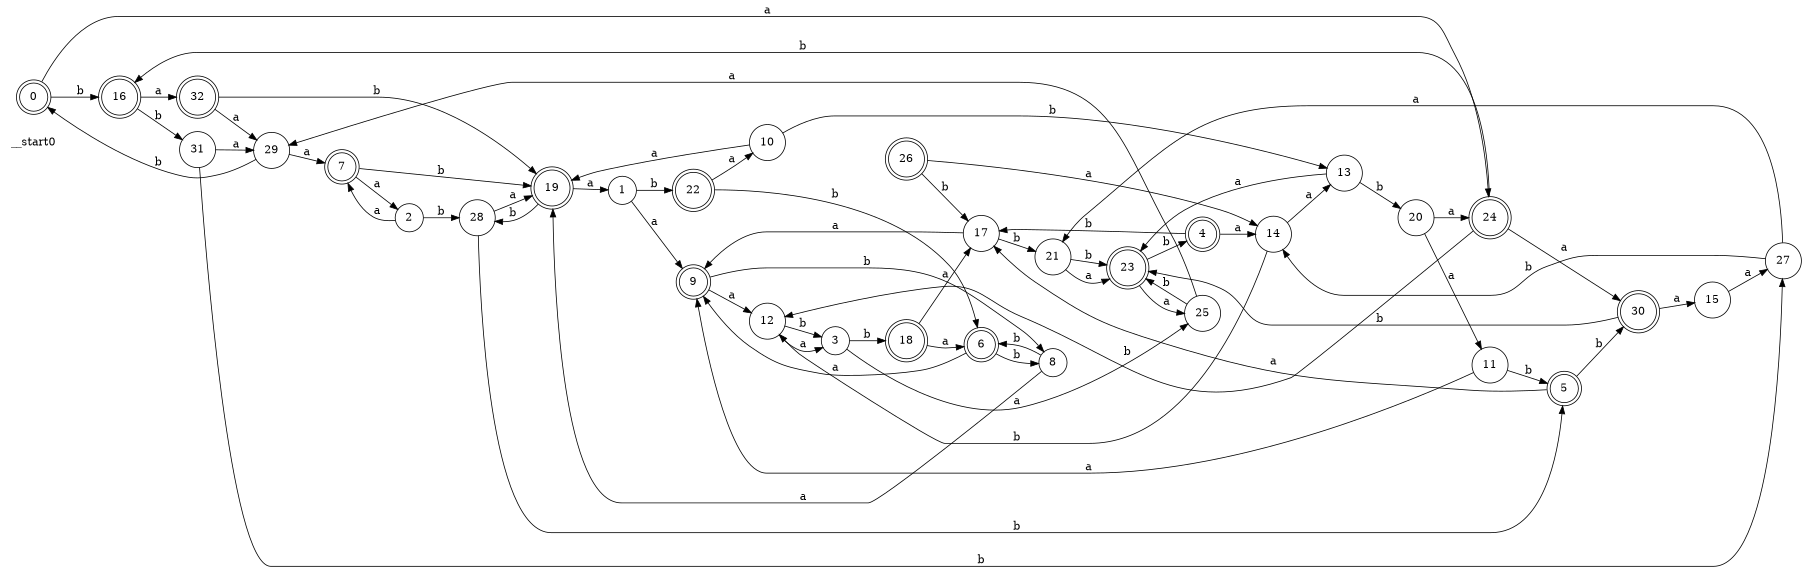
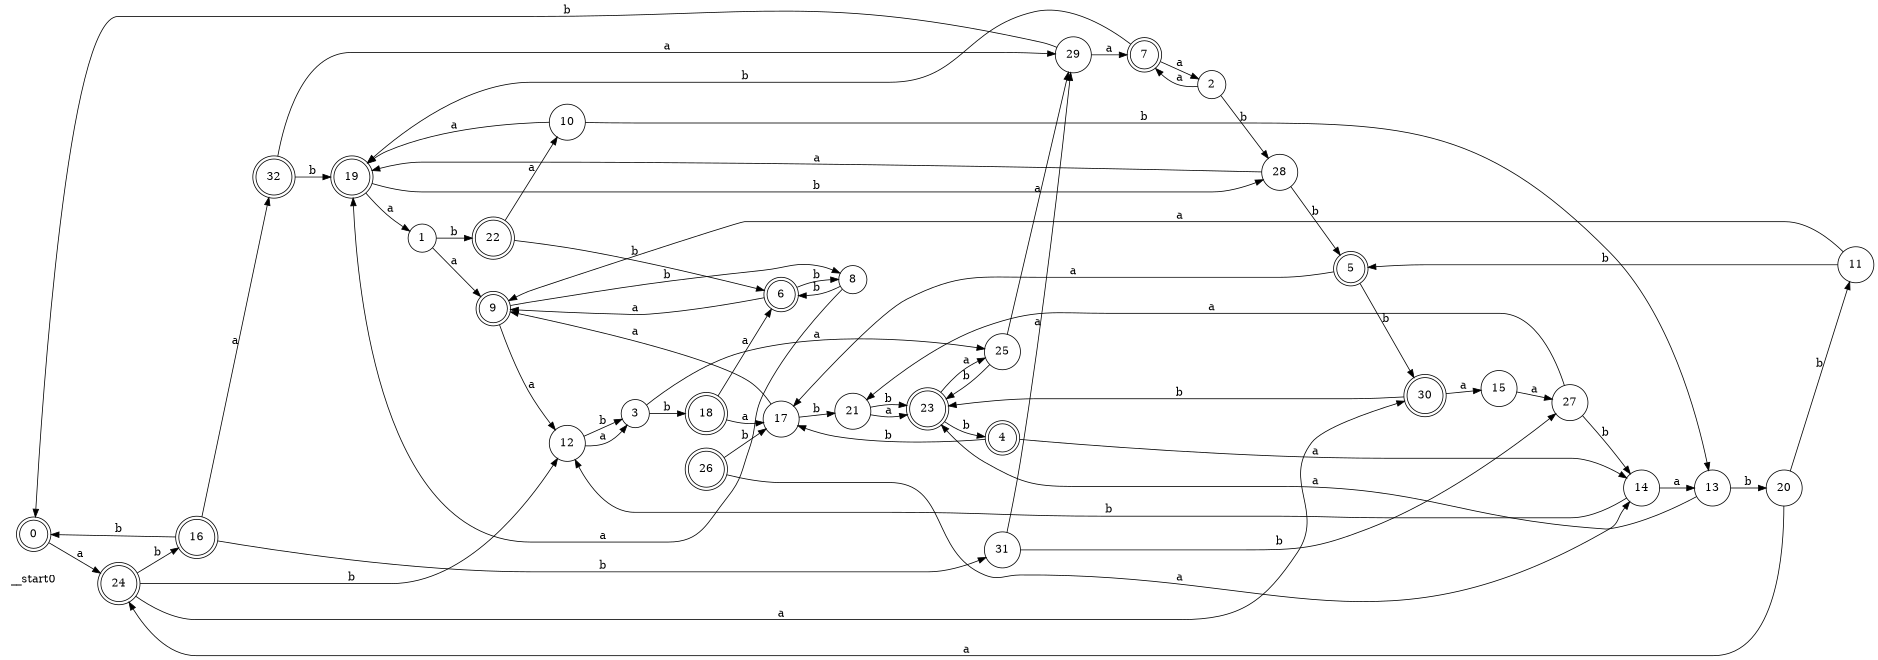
edge "0" -> "16": reversed
edge "20" -> "11": label "a" -> "b"
